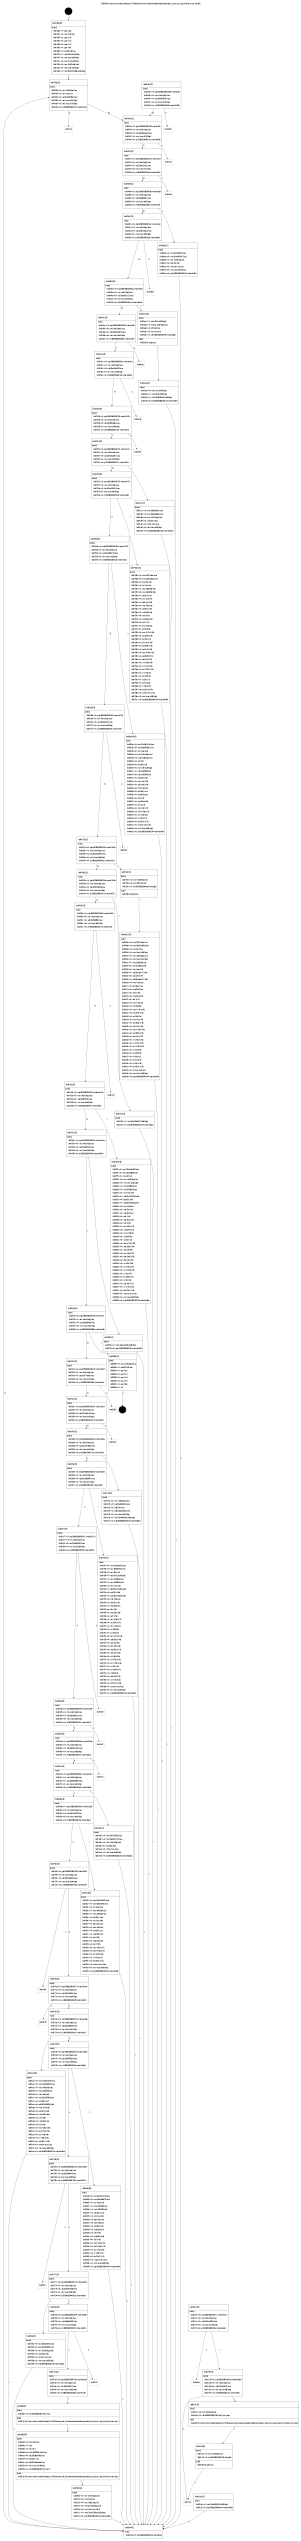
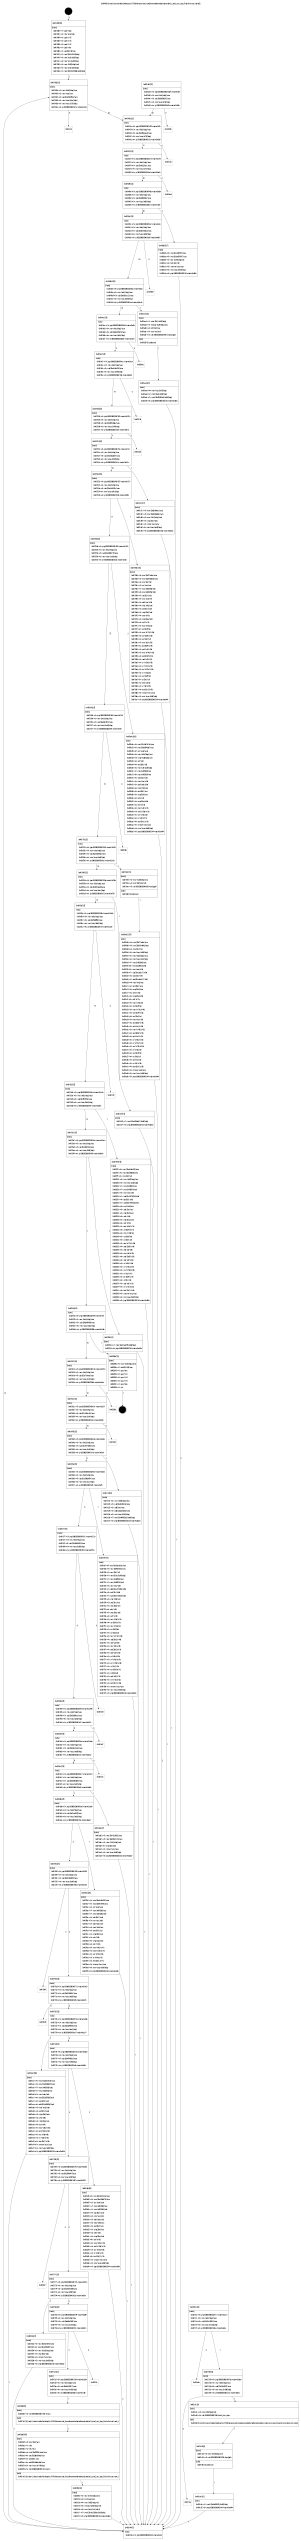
edge "0x401c45 [9]" -> "0x4017ee": now "0x401c45 [9]" -> "0x401c4e [12]"
